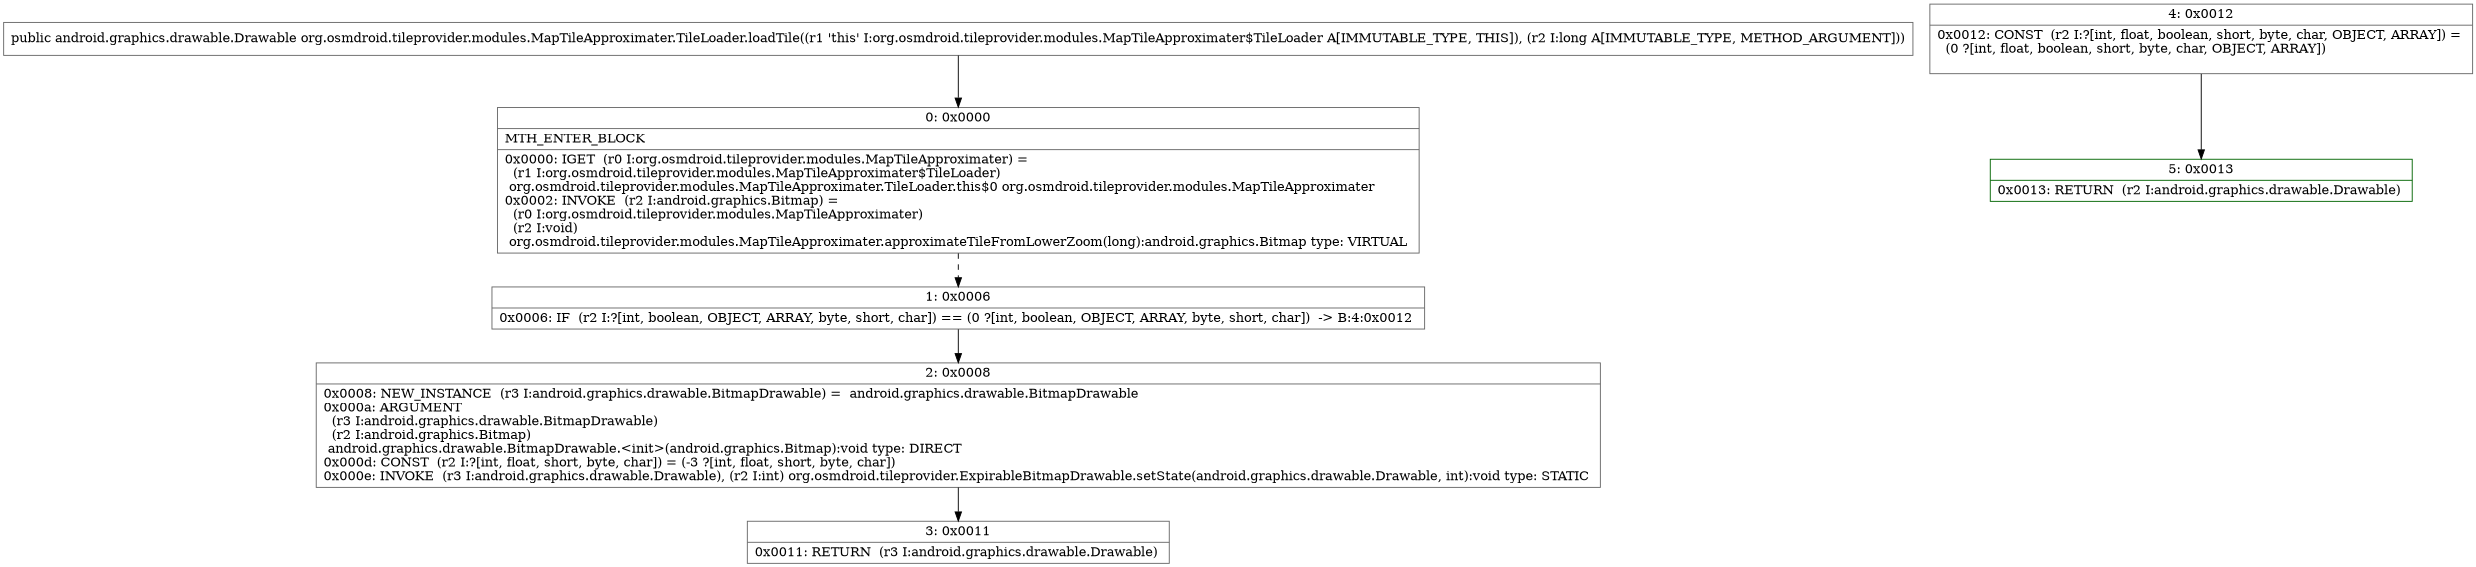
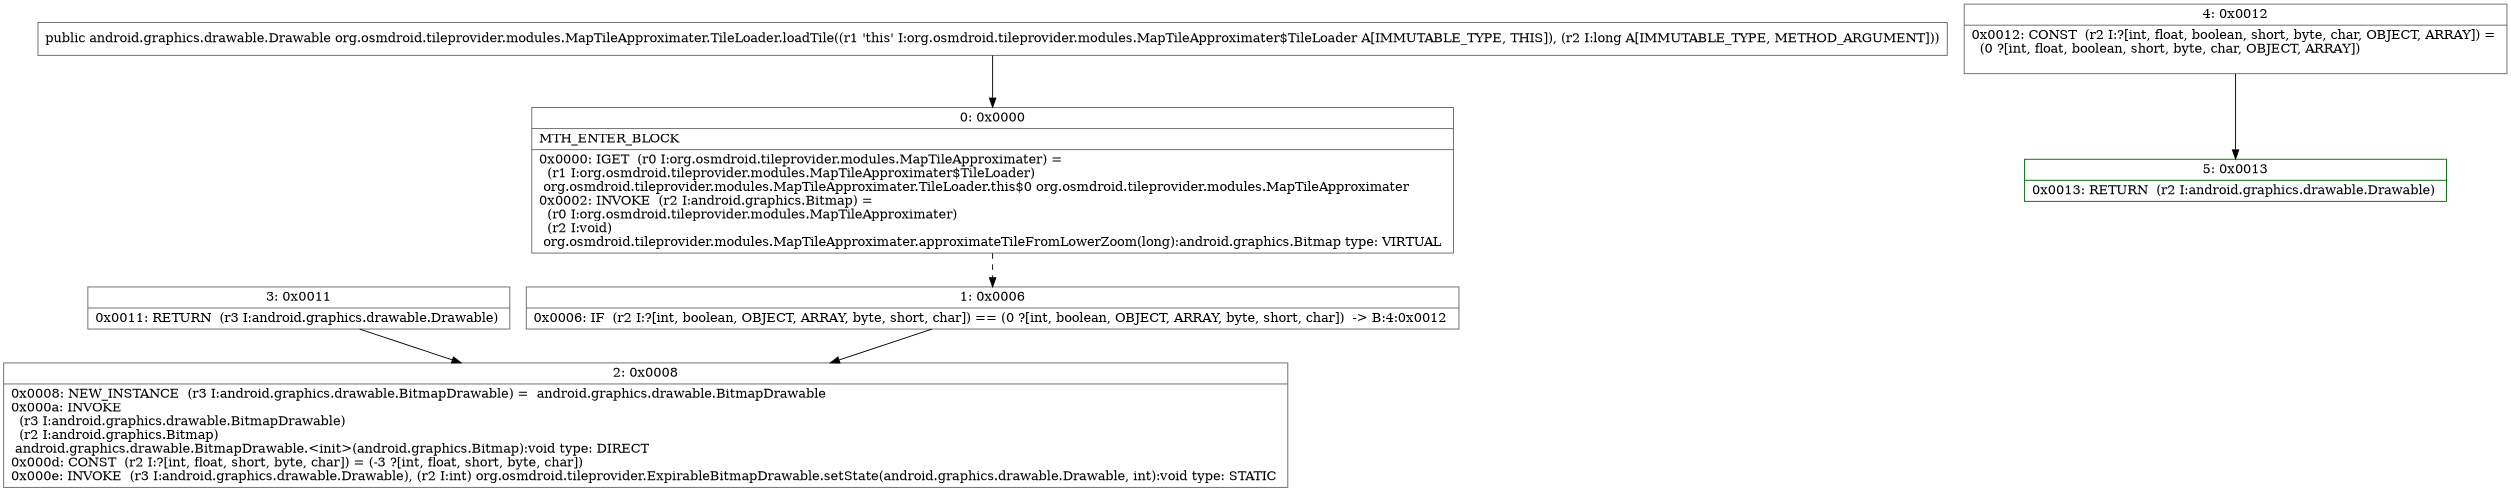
node "2: 0x0008": text "0x000a: ARGUMENT" -> "0x000a: INVOKE"
edge "2: 0x0008" -> "3: 0x0011": reversed
